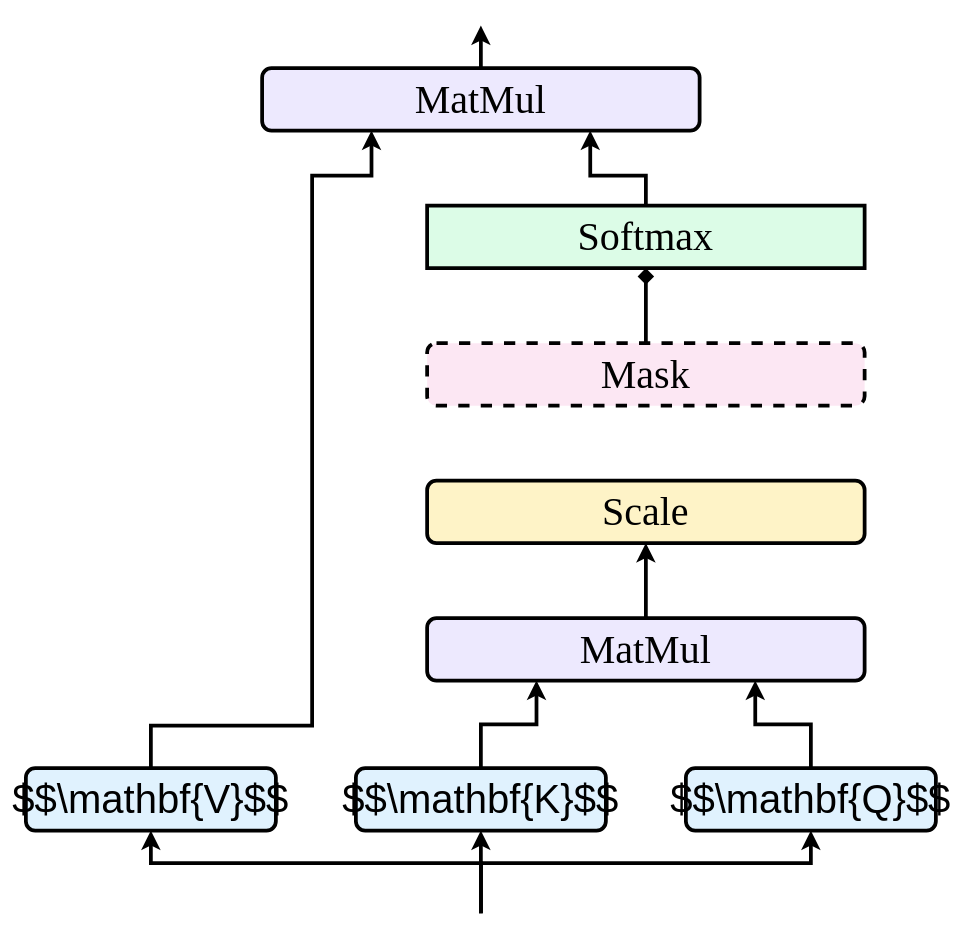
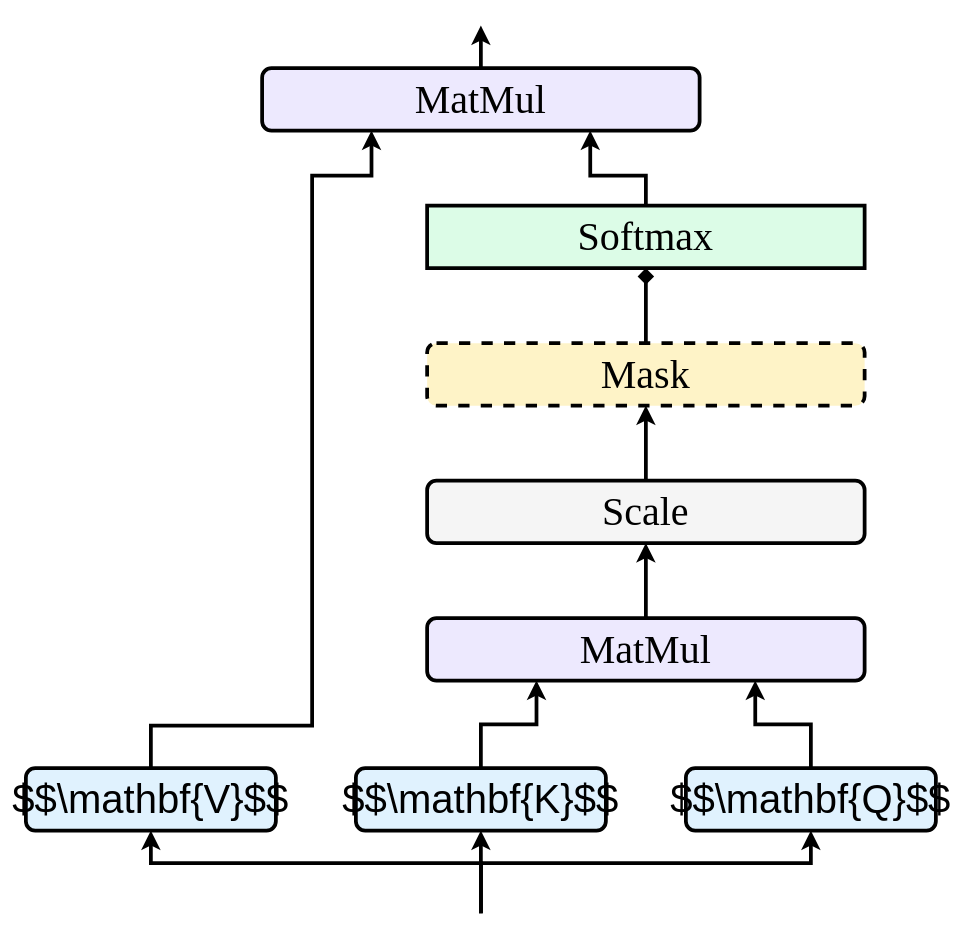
node "Mask": fillcolor #fce7f3 -> #fef3c7
edge "Scale" -> "Mask": added
node "Scale": fillcolor #fef3c7 -> #f5f5f5
